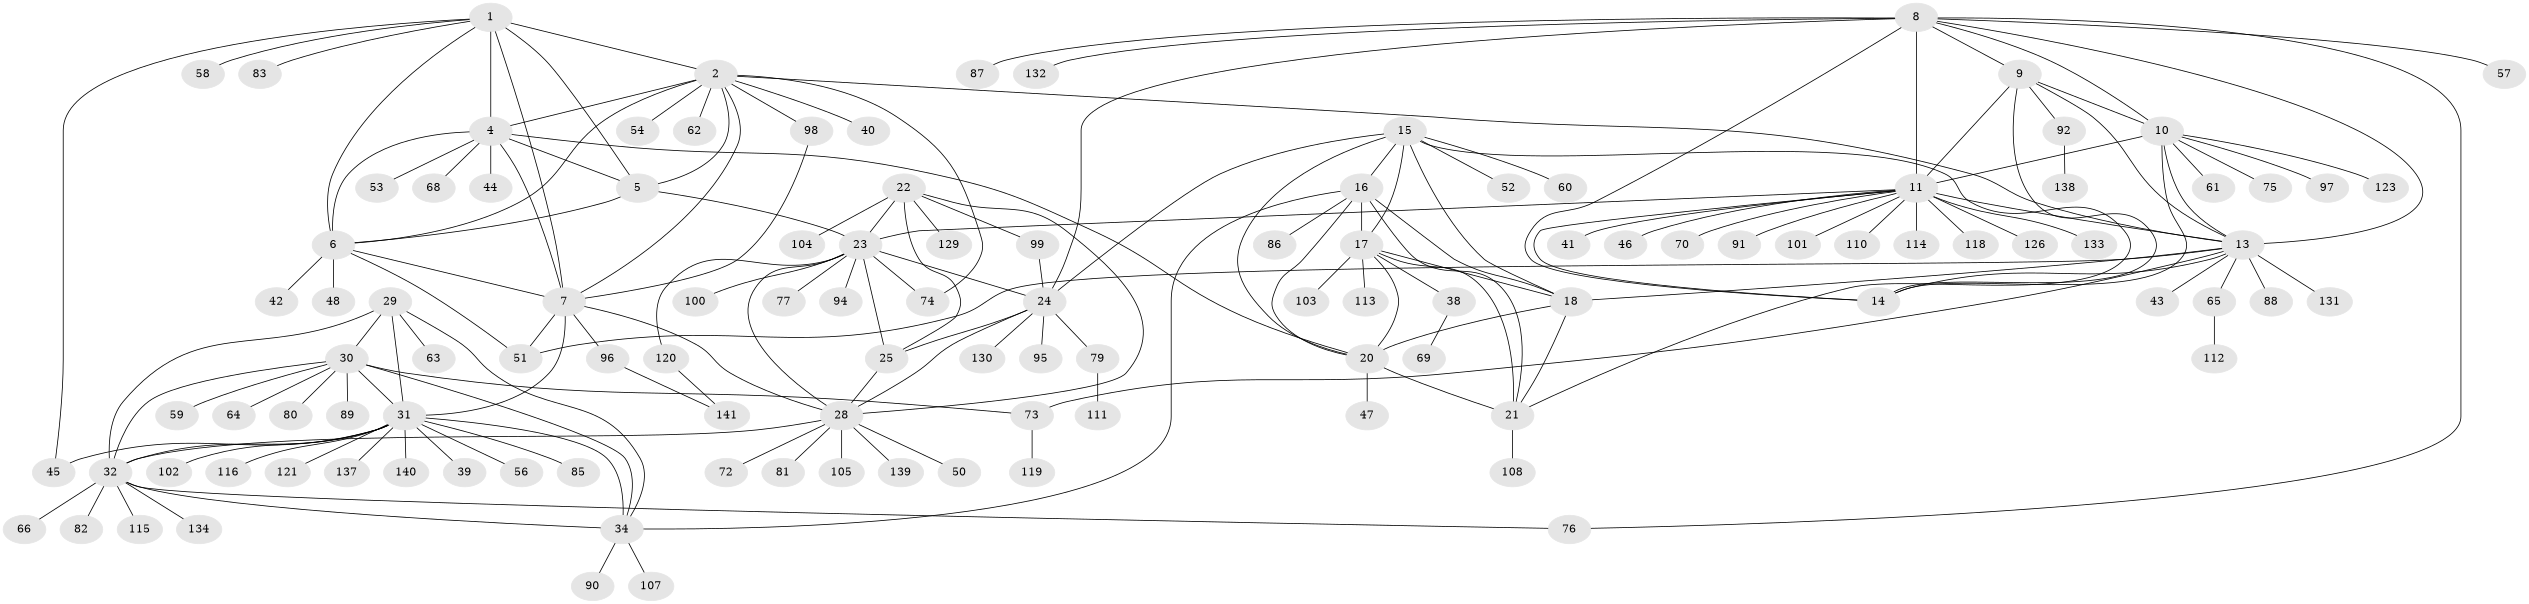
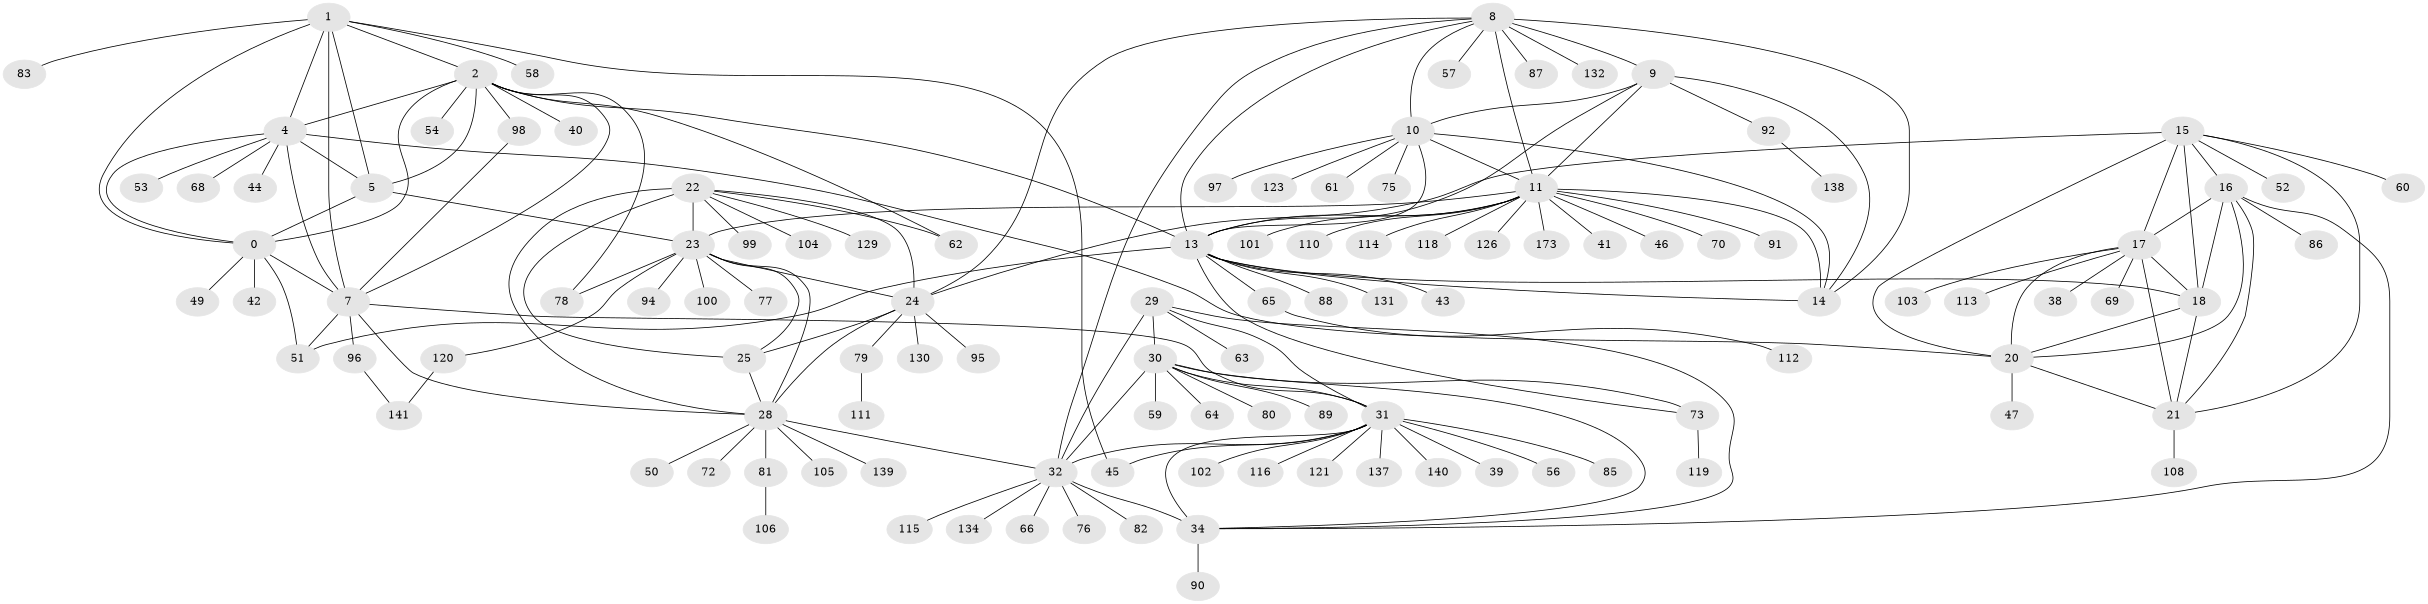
edge "22" -- "62": added
node "6": label "6" -> "0"
node "133": label "133" -> "173"
edge "99" -- "24": now "22" -- "24"
node "48": label "48" -> "49"
node "74": label "74" -> "78"
edge "38" -- "69": now "17" -- "69"
edge "8" -- "76": now "8" -- "32"
node "106": added
node "107": removed
